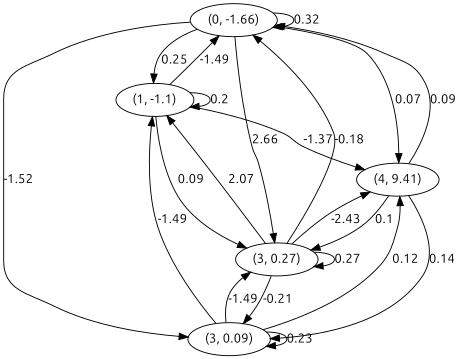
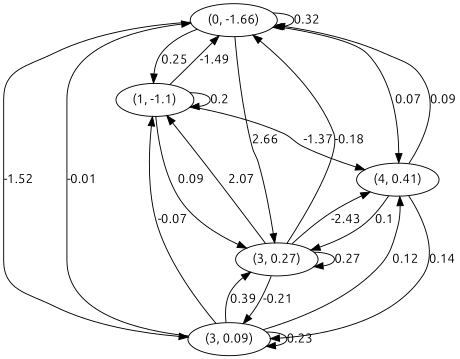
node "(4, 9.41)": label "(4, 9.41)" -> "(4, 0.41)"
edge "(3, 0.09)" -> "(0, -1.66)": added, label "-0.01"
edge "(3, 0.09)" -> "(1, -1.1)": label "-1.49" -> "-0.07"
edge "(3, 0.09)" -> "(3, 0.27)": label "-1.49" -> "0.39"
